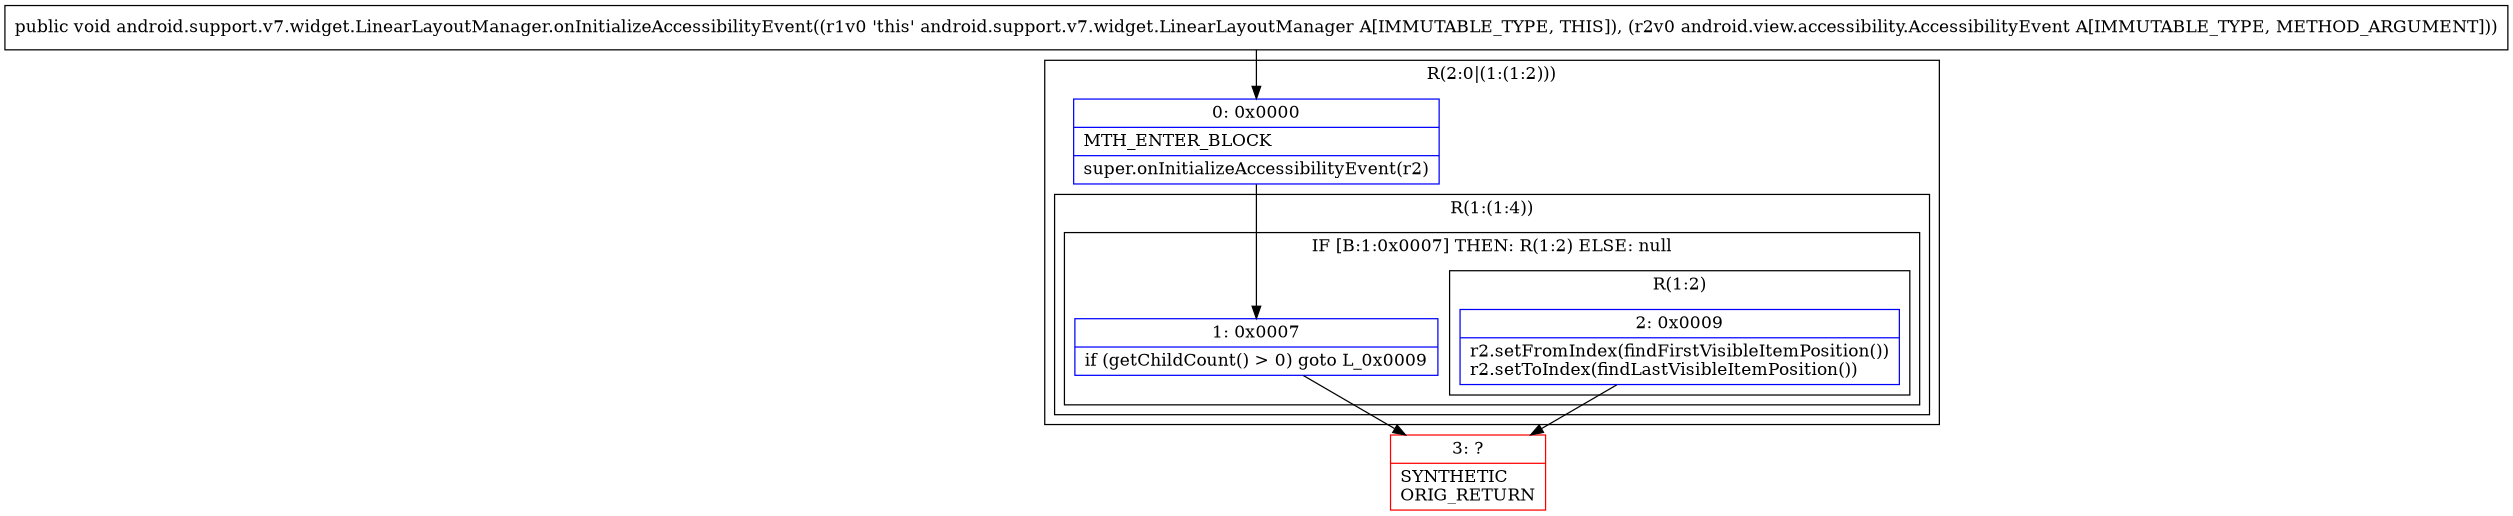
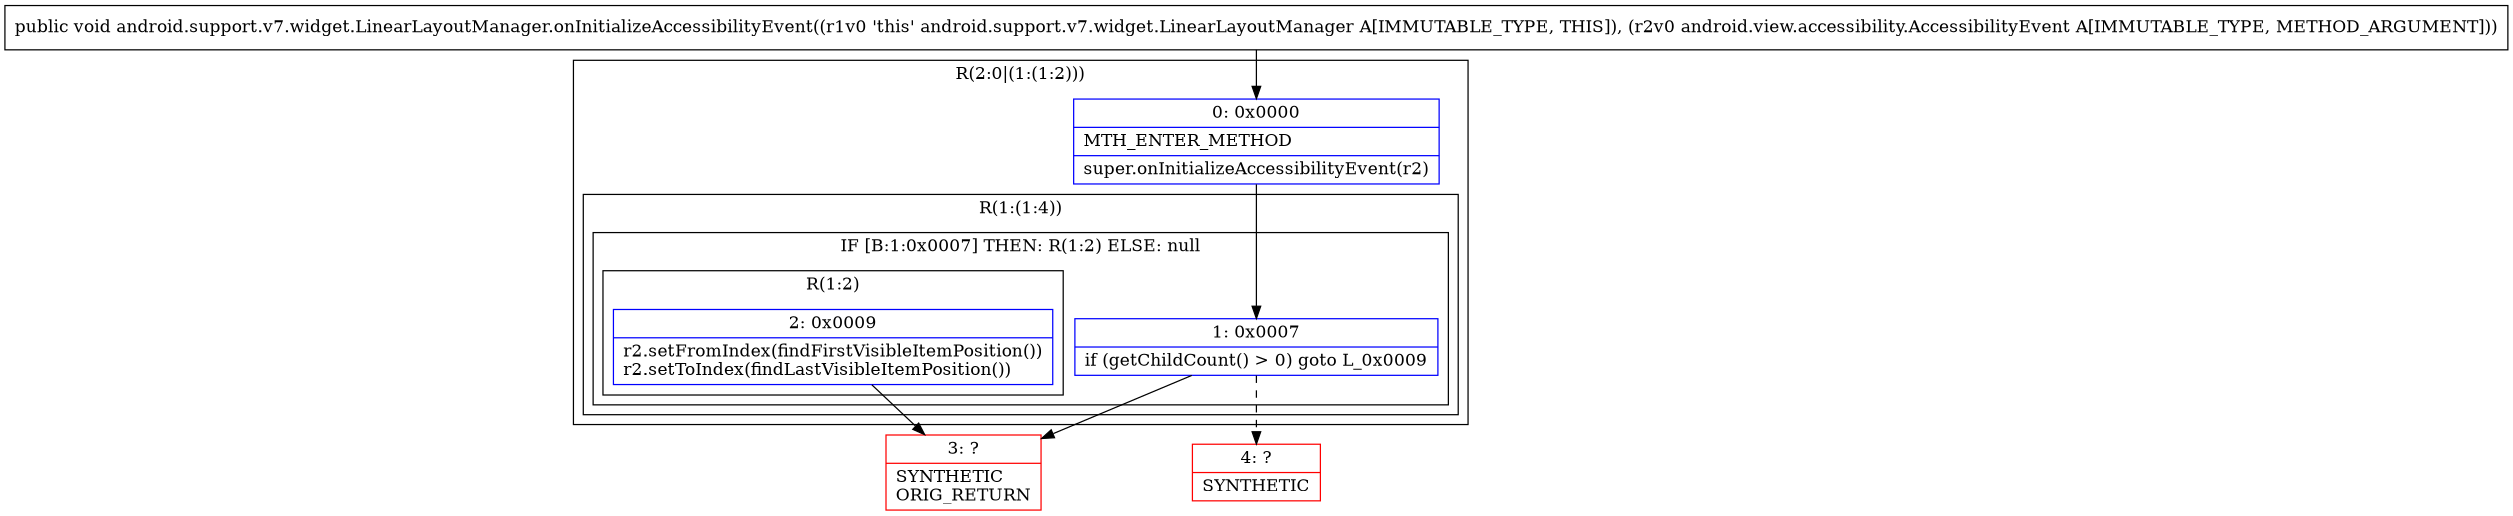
node "0: 0x0000": text "MTH_ENTER_BLOCK" -> "MTH_ENTER_METHOD"
node "4: ?": added
